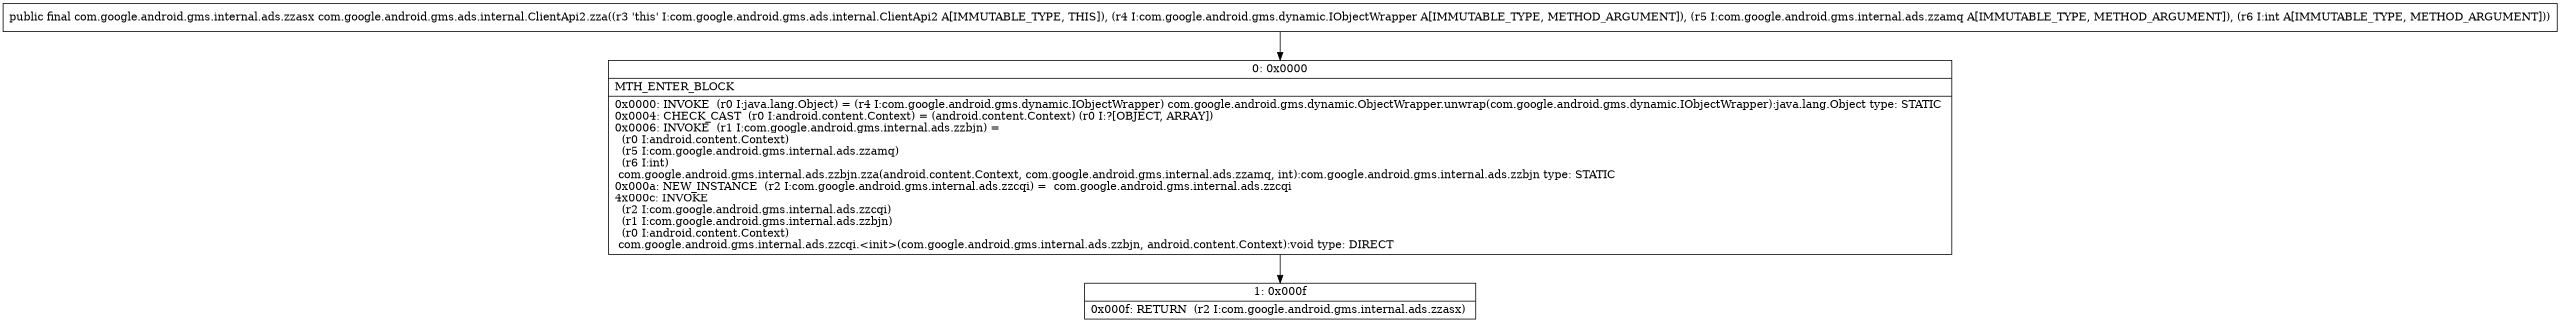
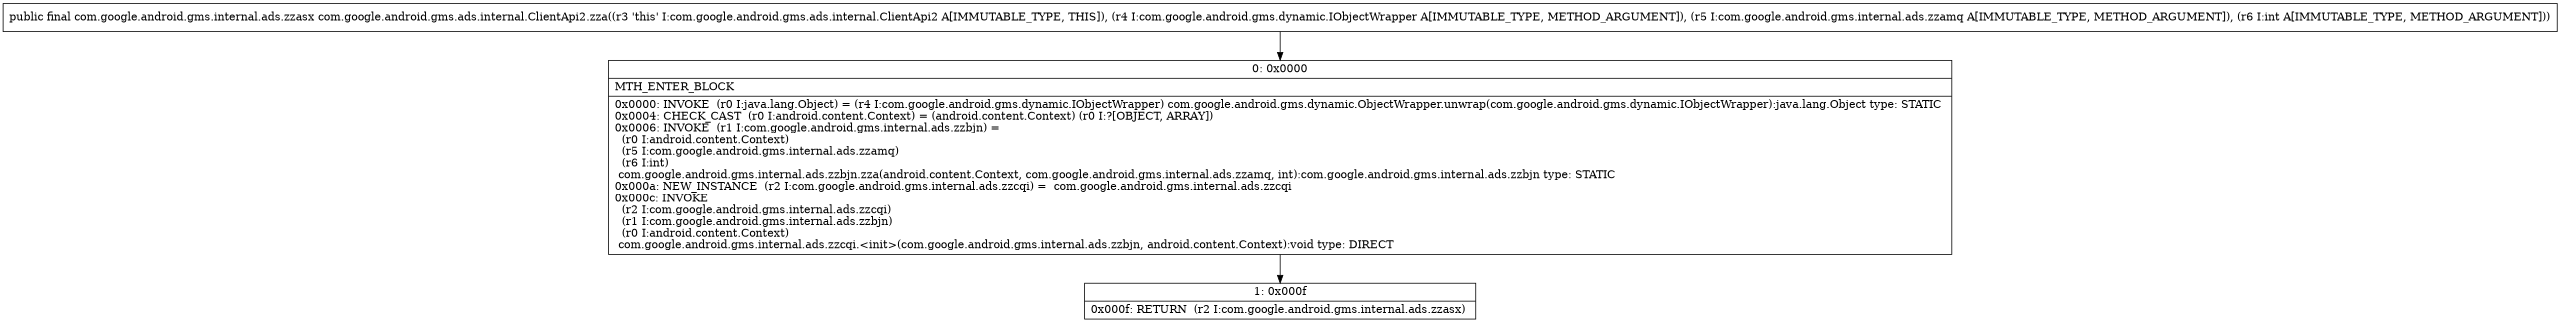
node "0: 0x0000": text "4x000c: INVOKE" -> "0x000c: INVOKE"
